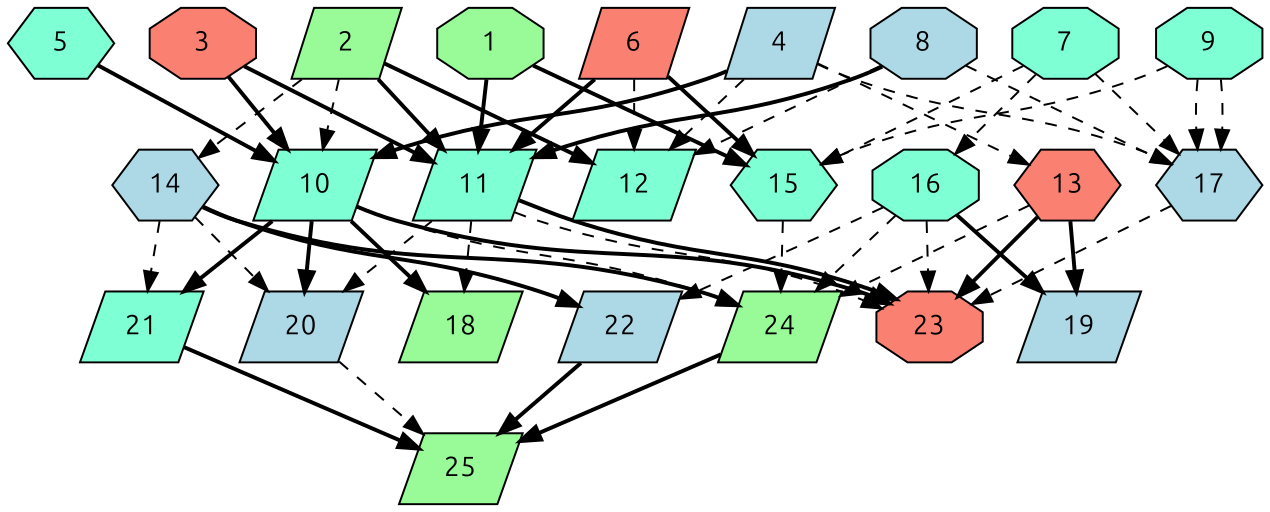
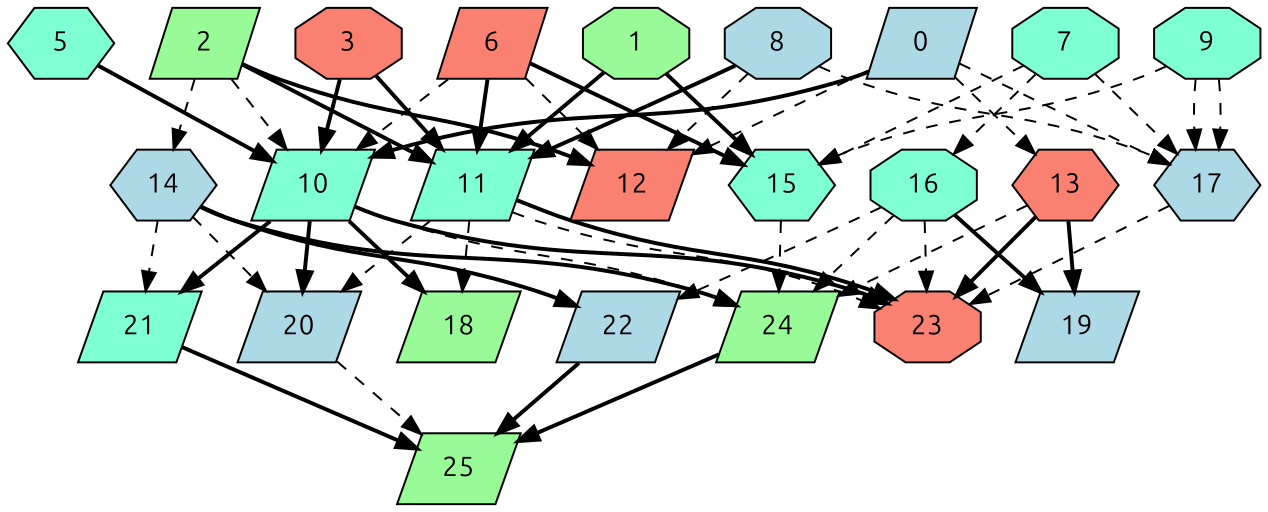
node "4": label "4" -> "0"
edge "6" -> "10": added
node "12": fillcolor aquamarine -> salmon
